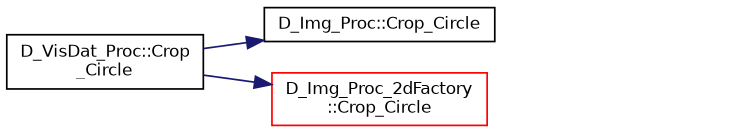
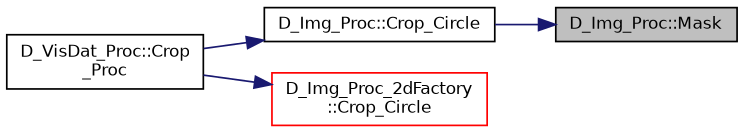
node "D_Img_Proc::Mask": added
node "D_VisDat_Proc::Crop _Circle": label "D_VisDat_Proc::Crop _Circle" -> "D_VisDat_Proc::Crop _Proc"
